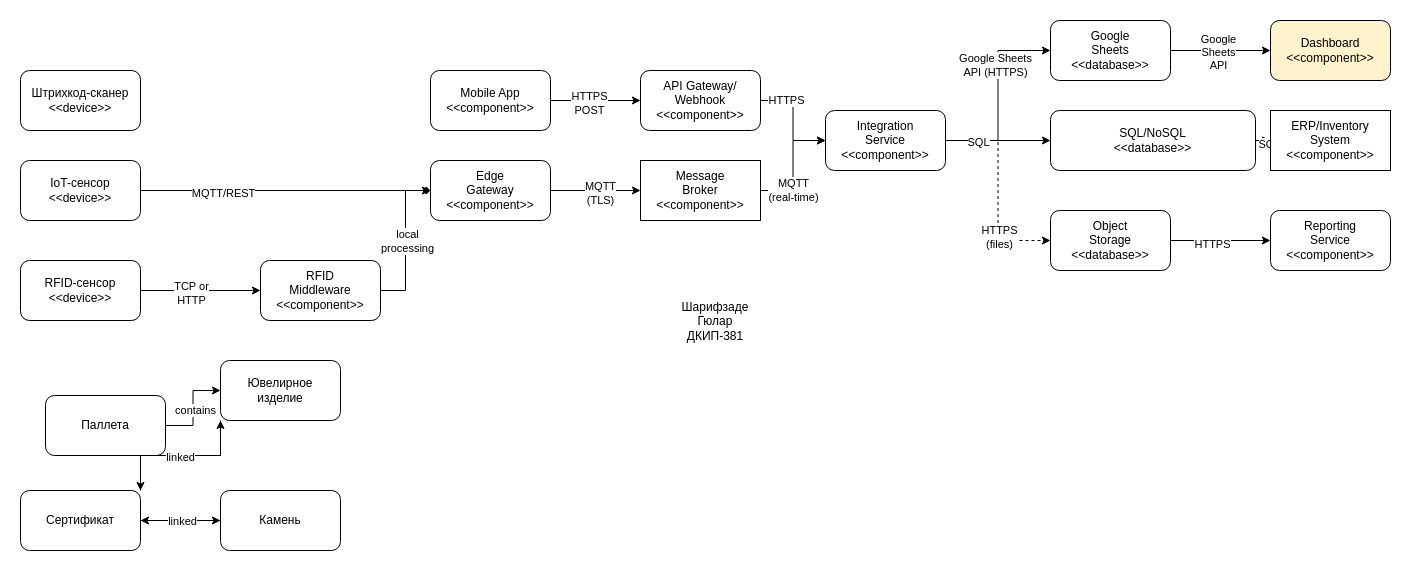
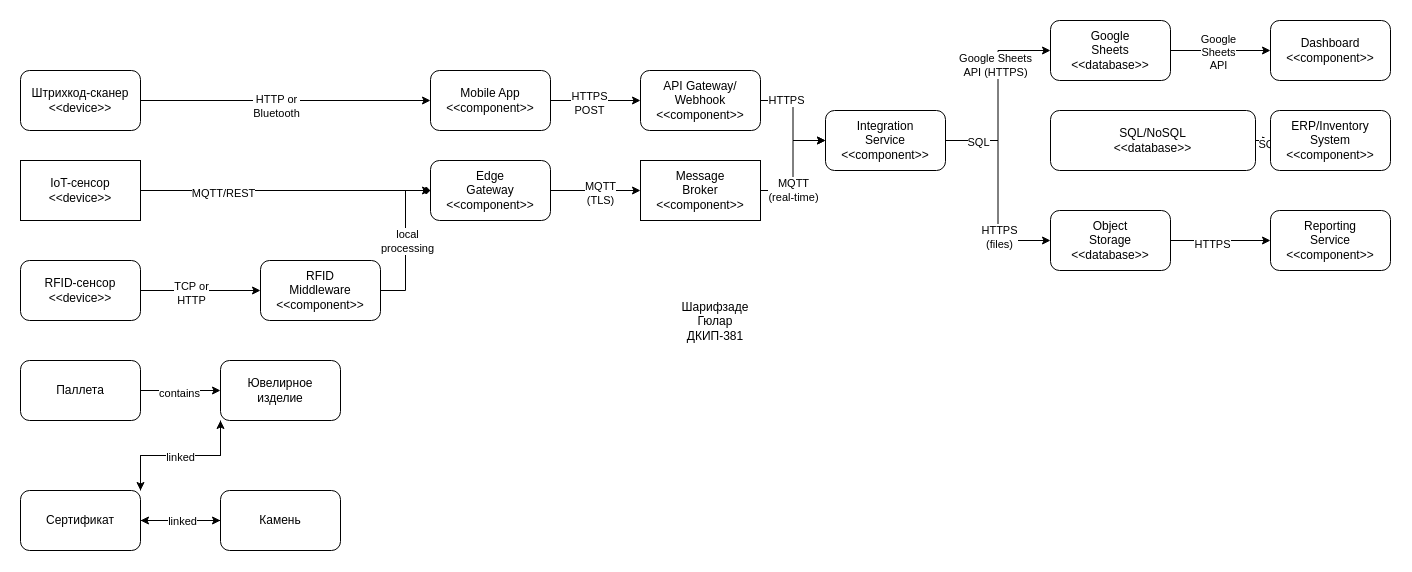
node "Dashboard <<component>>": fillcolor #fff2cc -> #ffffff
edge "Штрихкод-сканер <<device>>" -> "Mobile App <<component>>": added, label "HTTP or Bluetooth"
edge "Integration Service <<component>>" -> "SQL/NoSQL <<database>>": removed
node "ERP/Inventory System <<component>>": shape rectangle -> rounded rectangle
edge "Integration Service <<component>>" -> "Object Storage <<database>>": style dashed -> solid
node "IoT-сенсор <<device>>": shape rounded rectangle -> rectangle
node "Паллета": moved (106, 426) -> (81, 391)
